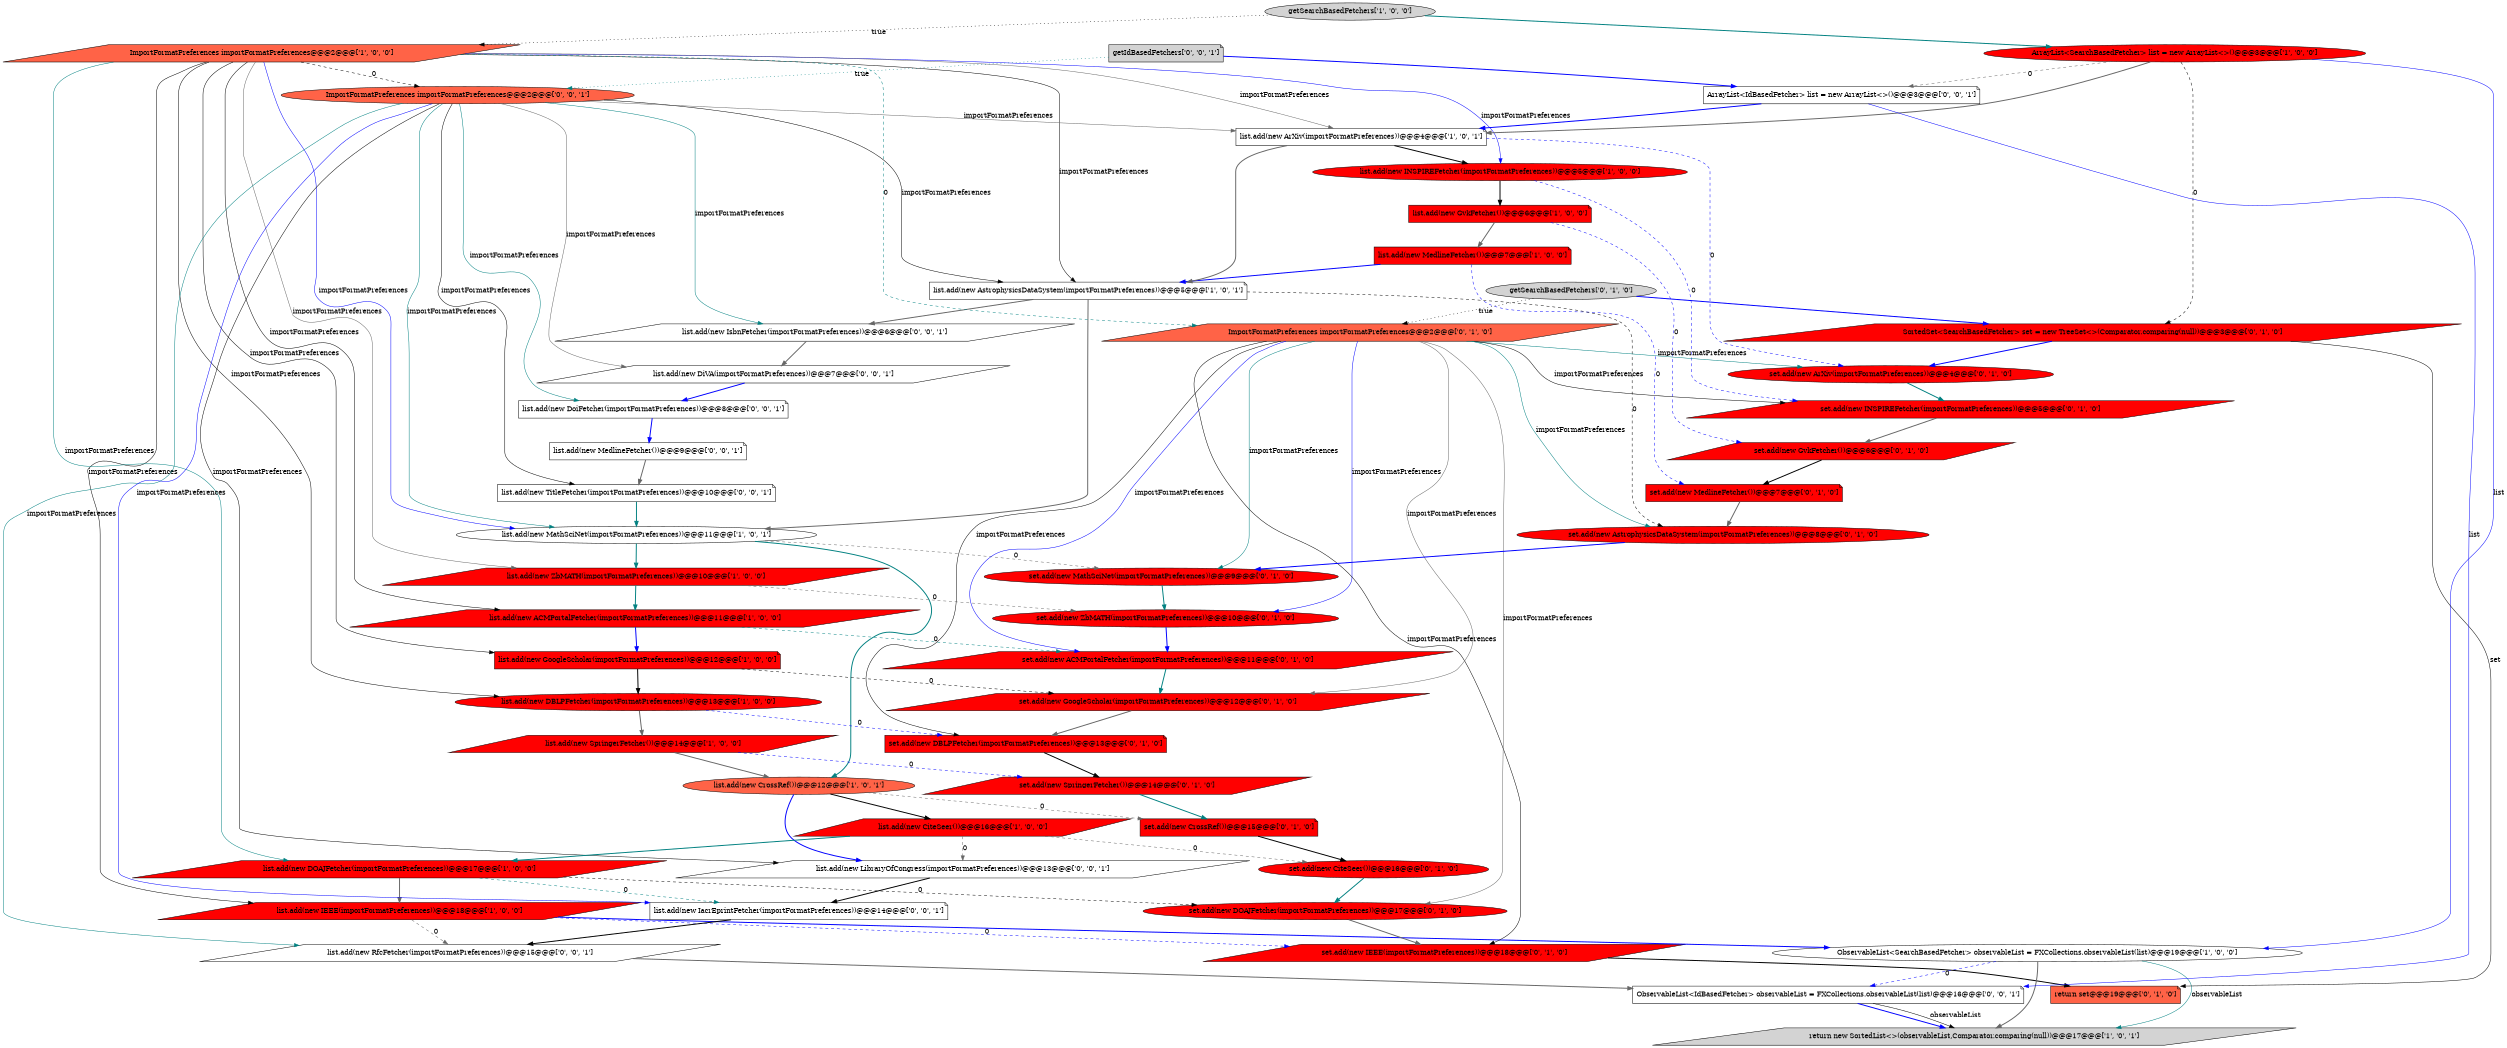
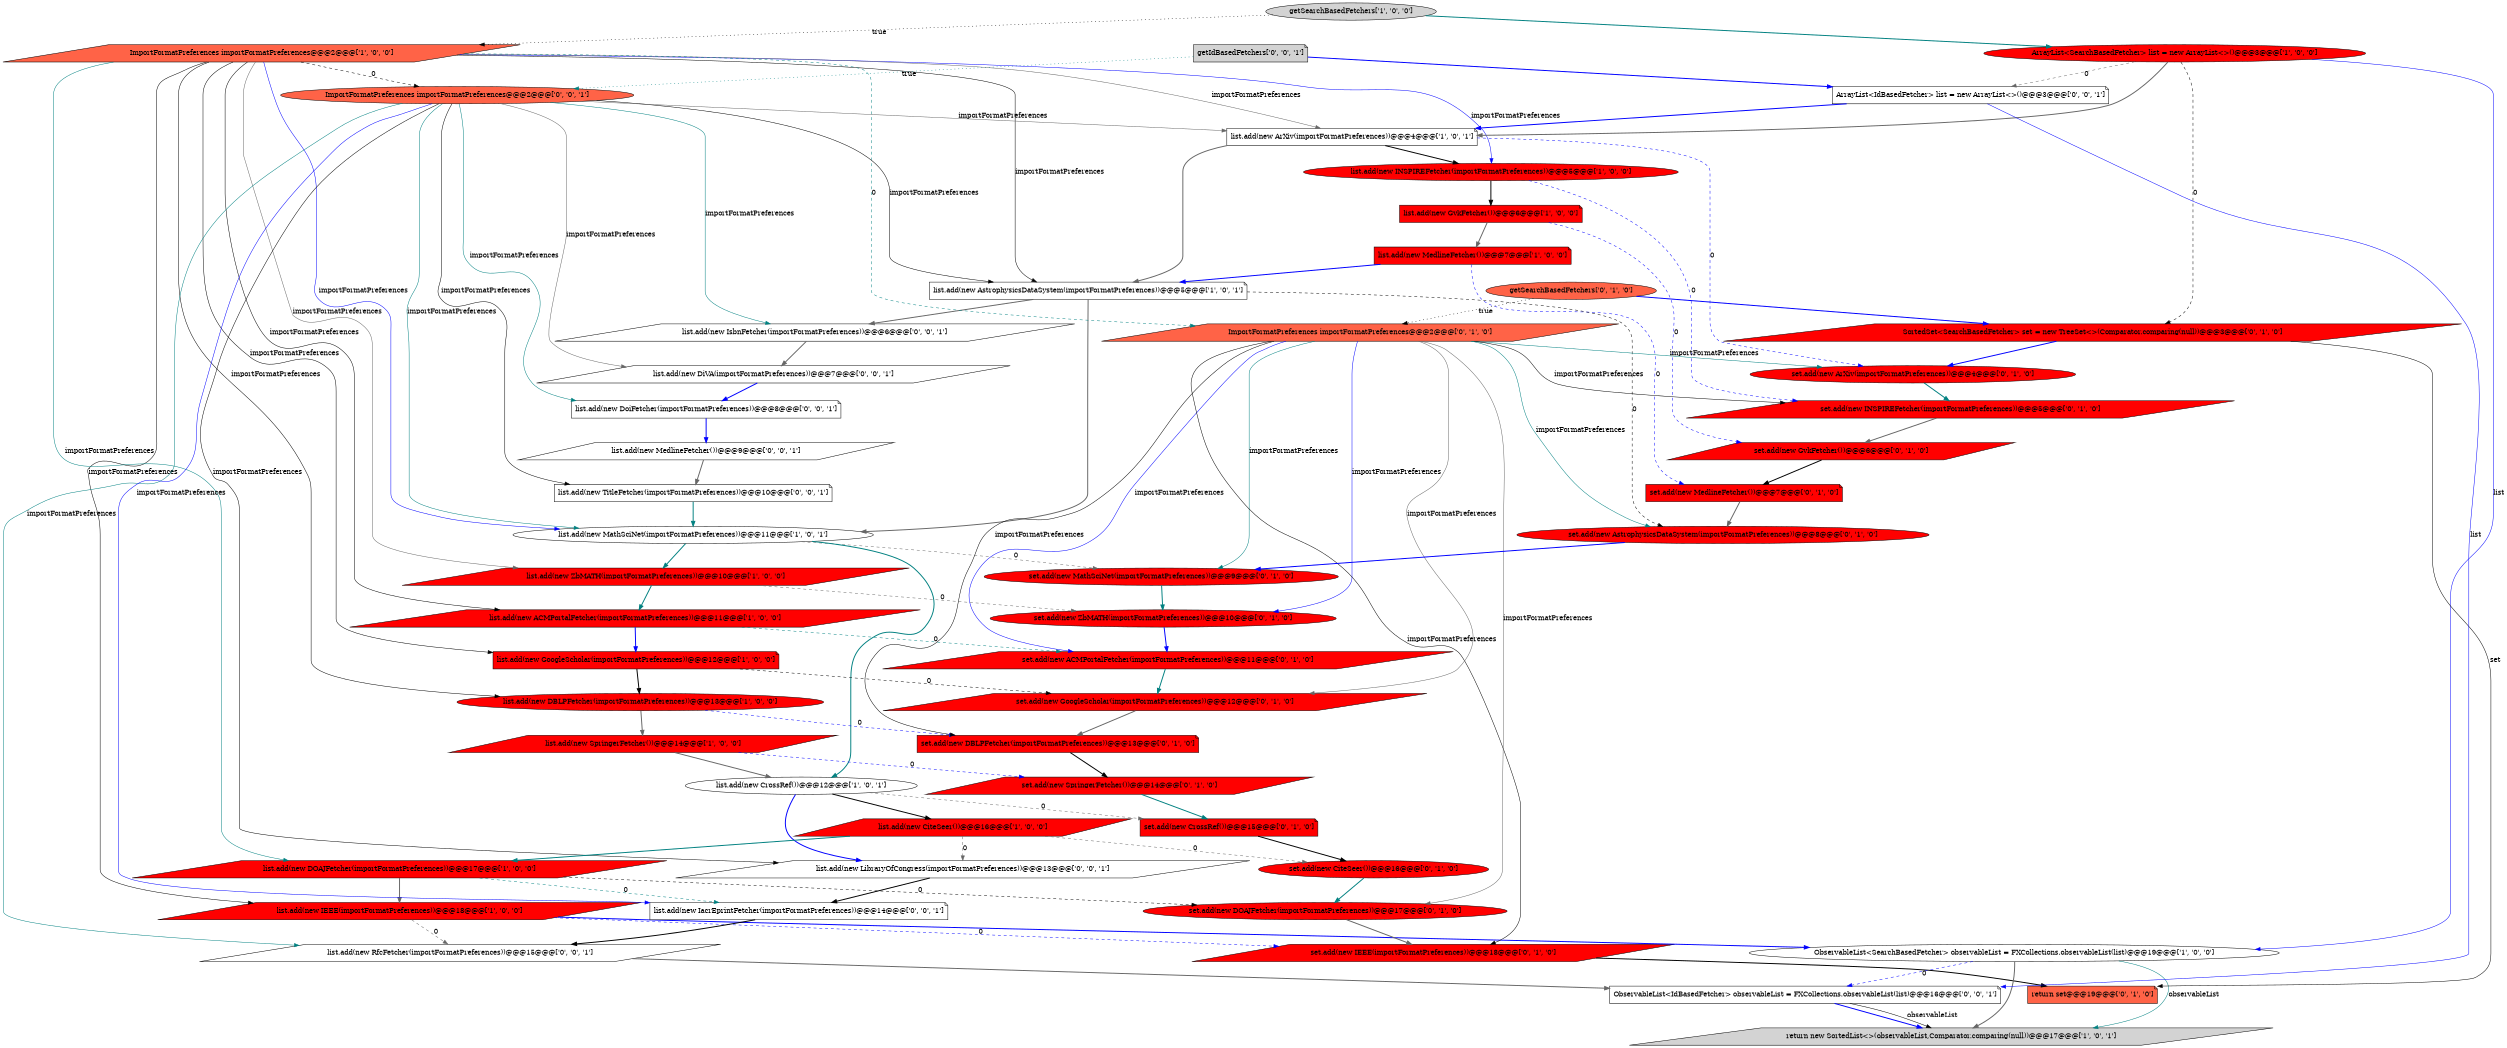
node "getSearchBasedFetchers['0', '1', '0']": fillcolor lightgray -> tomato
node "list.add(new MedlineFetcher())@@@9@@@['0', '0', '1']": shape note -> parallelogram
node "list.add(new CrossRef())@@@12@@@['1', '0', '1']": fillcolor tomato -> white
